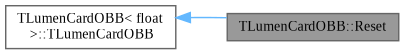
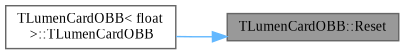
edge "TLumenCardOBB::Reset" -> "TLumenCardOBB< float >::TLumenCardOBB": reversed
